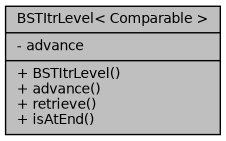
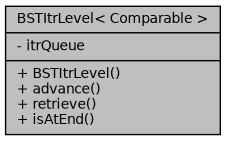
node "BSTItrLevel< Comparable >": text "- advance" -> "- itrQueue"
